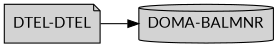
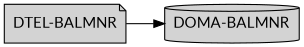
node "DTEL-DTEL": label "DTEL-DTEL" -> "DTEL-BALMNR"
